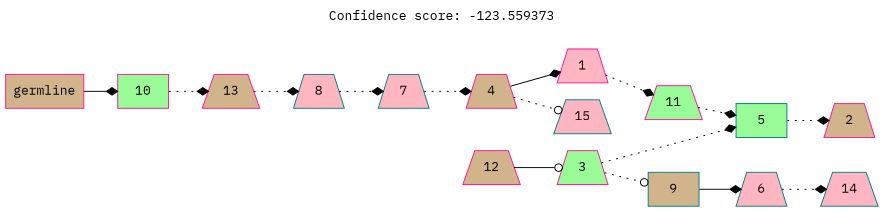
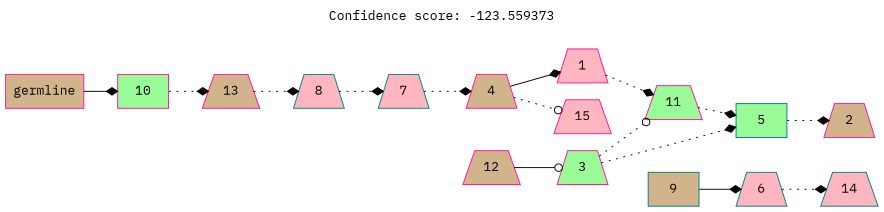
node "15": color teal -> deeppink
edge "3" -> "9": now "3" -> "11"
